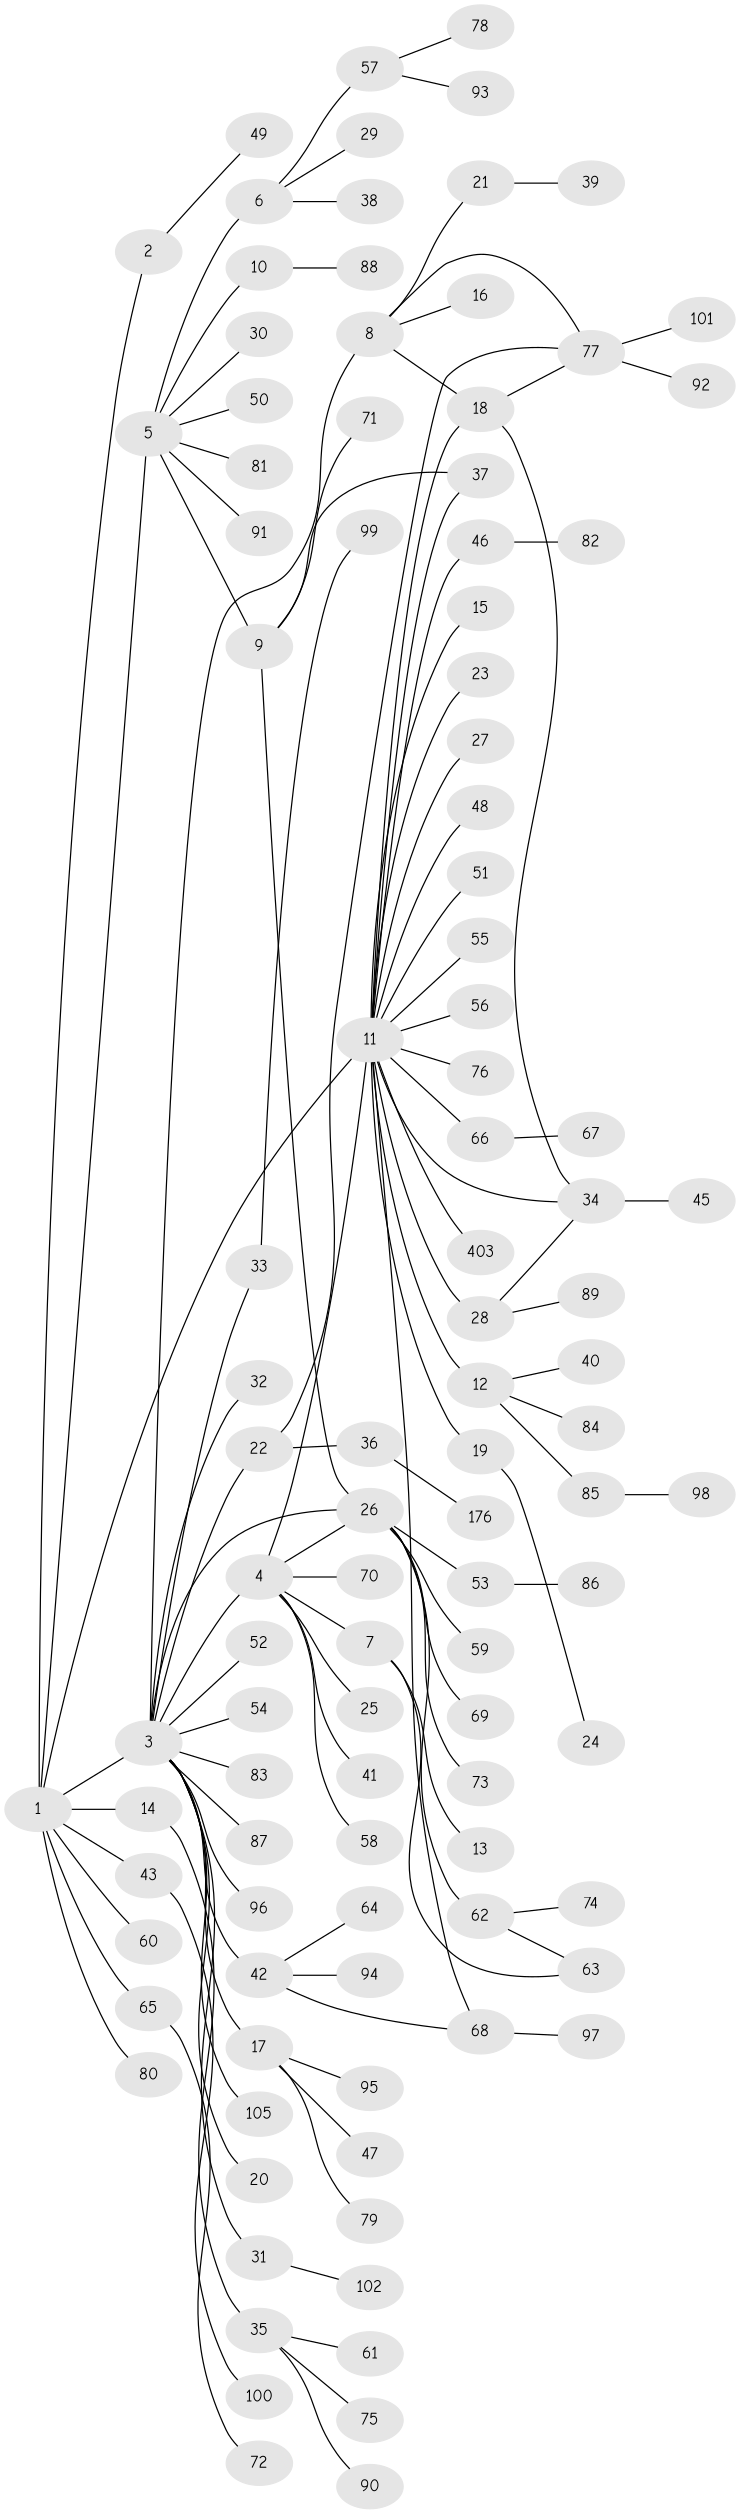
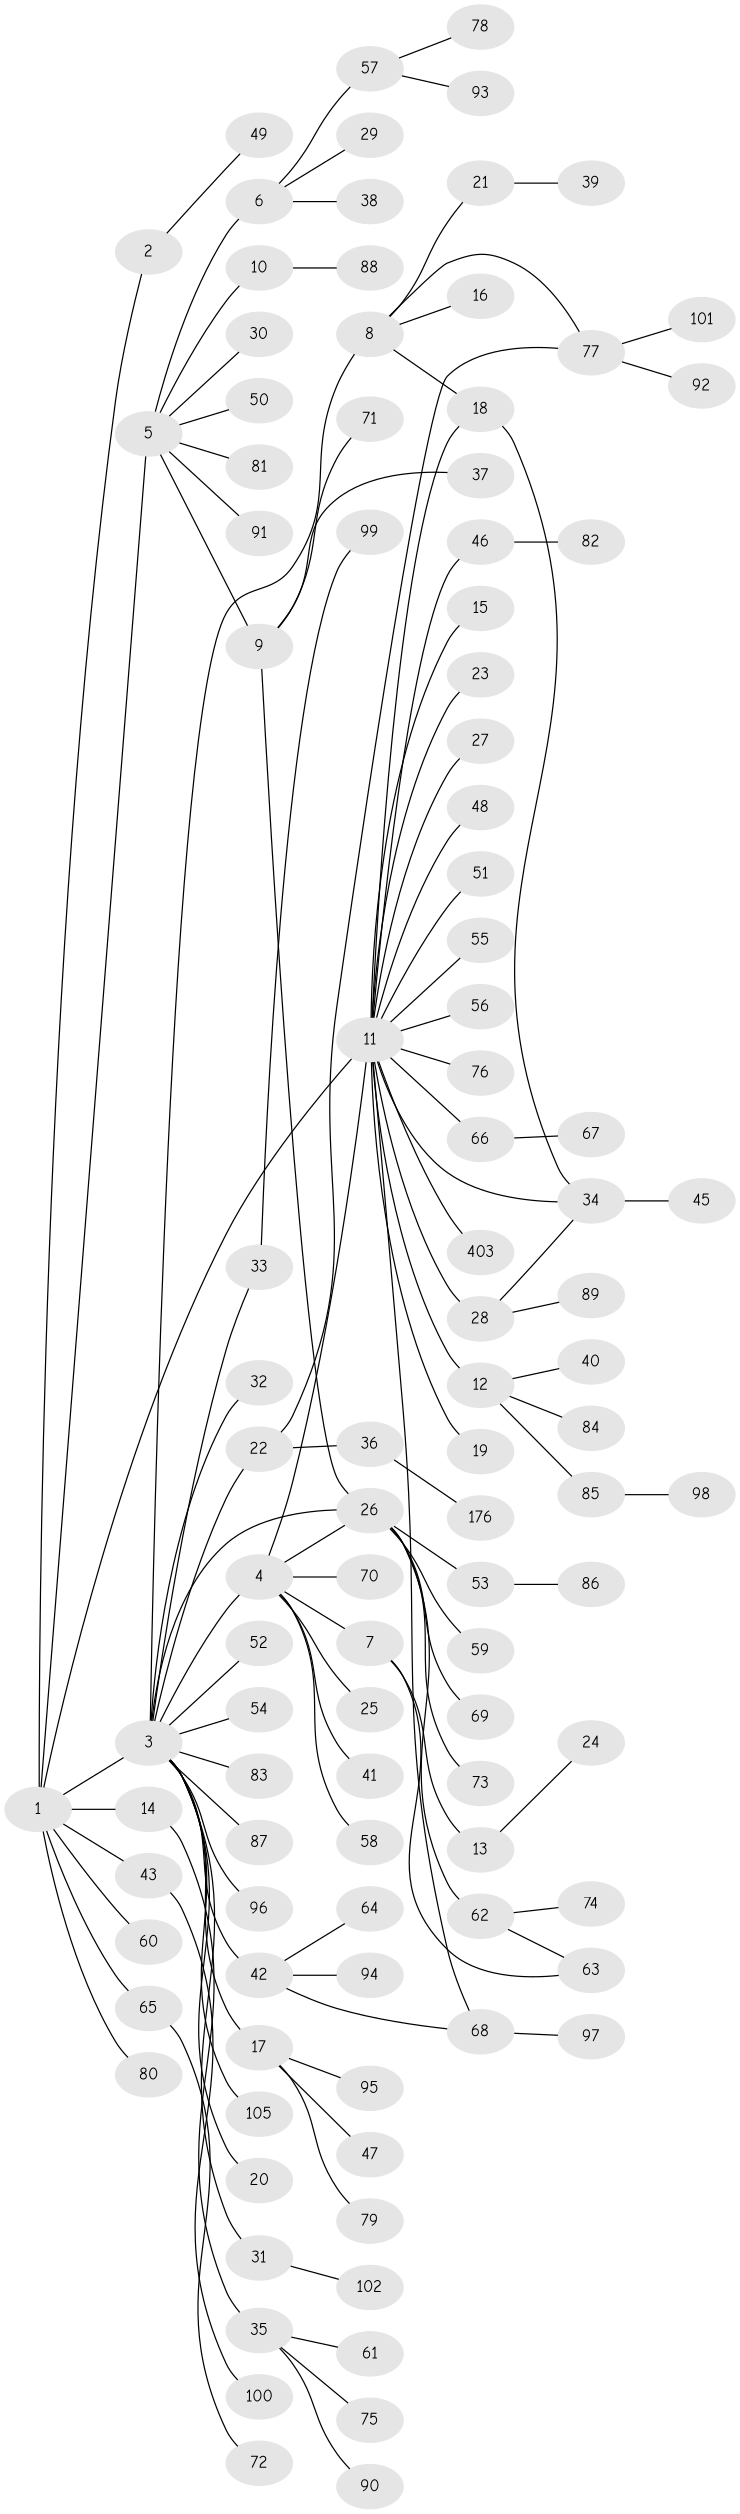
edge "77" -- "18": removed
edge "37" -- "11": removed
edge "19" -- "24": now "13" -- "24"
